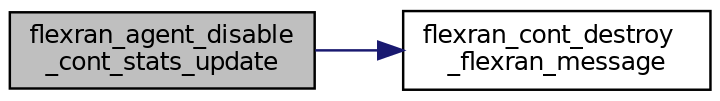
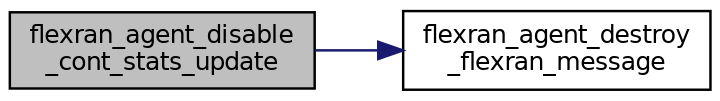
node "flexran_cont_destroy _flexran_message": label "flexran_cont_destroy _flexran_message" -> "flexran_agent_destroy _flexran_message"
